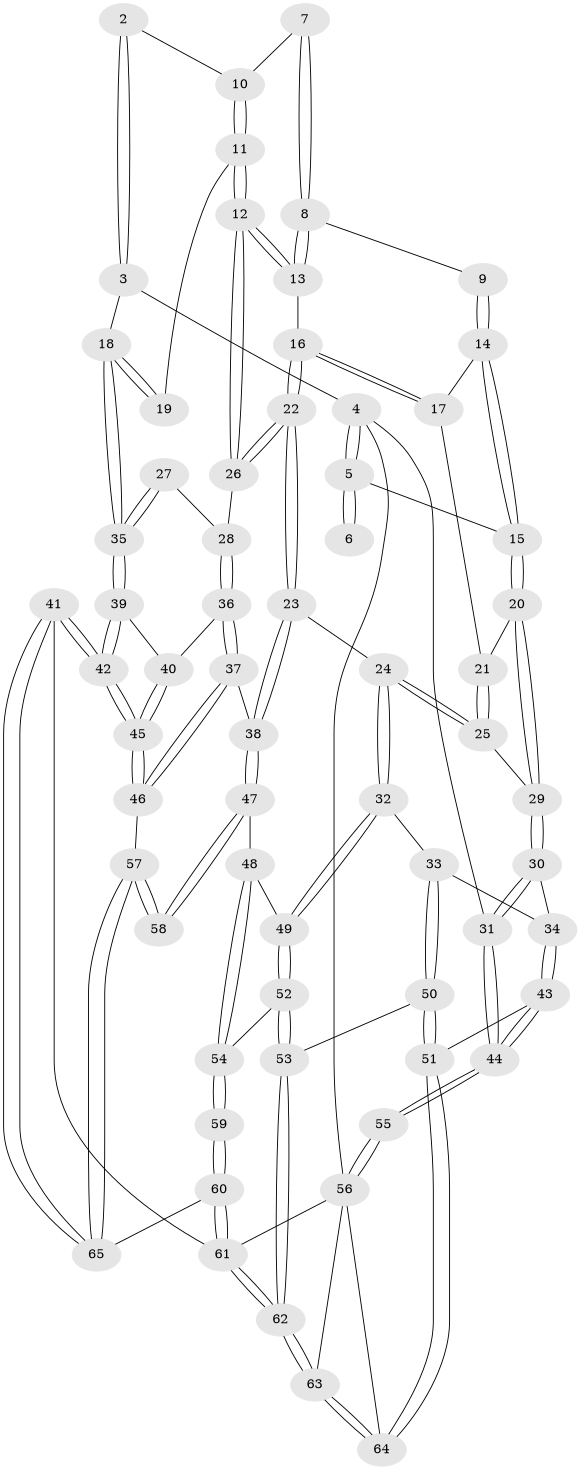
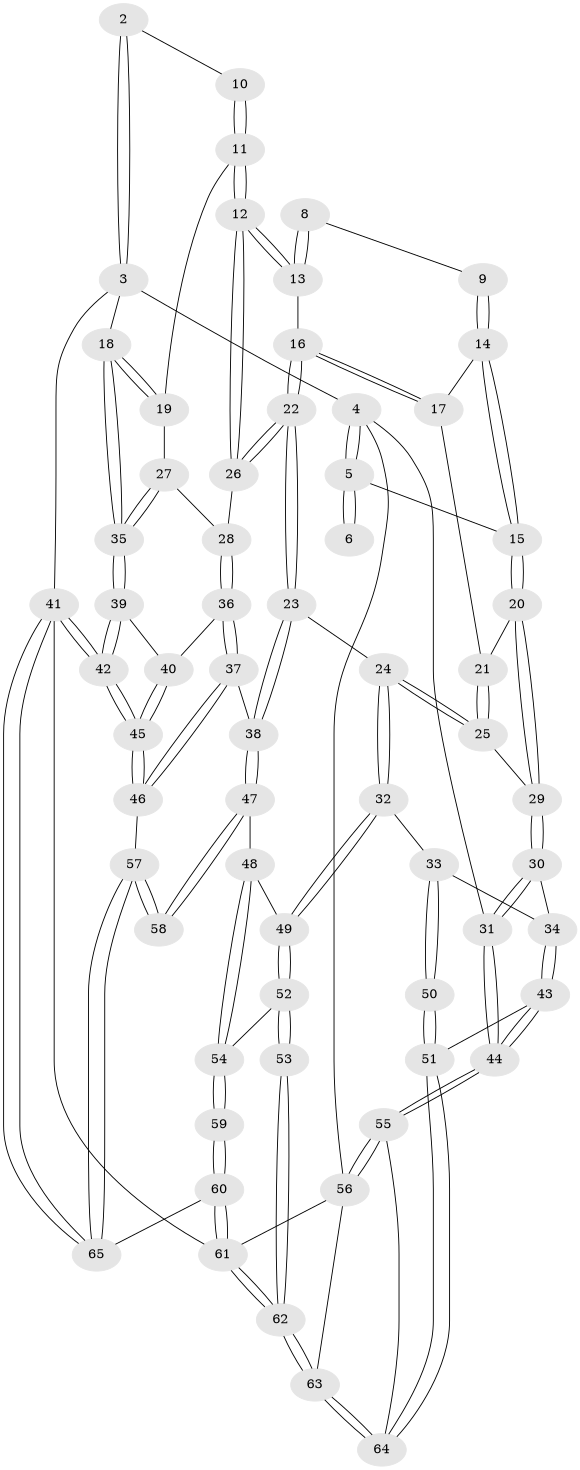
node "7": removed
edge "3" -- "41": added
edge "19" -- "27": added
edge "50" -- "53": removed
edge "56" -- "64": now "55" -- "64"
